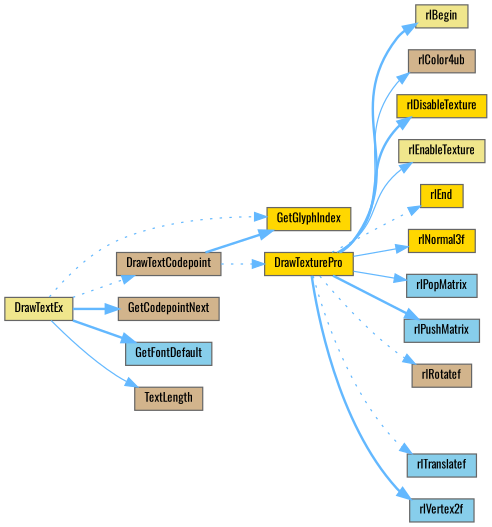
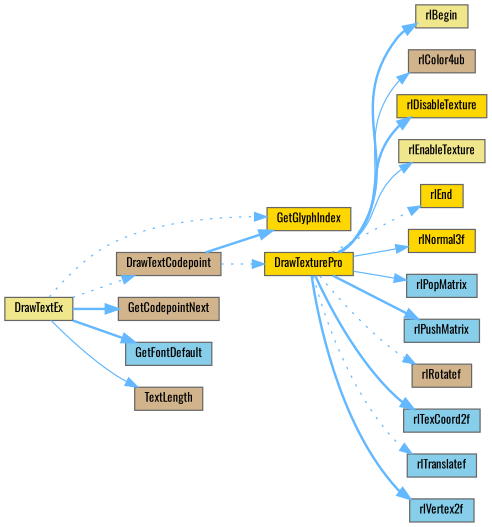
node "rlTexCoord2f": added
